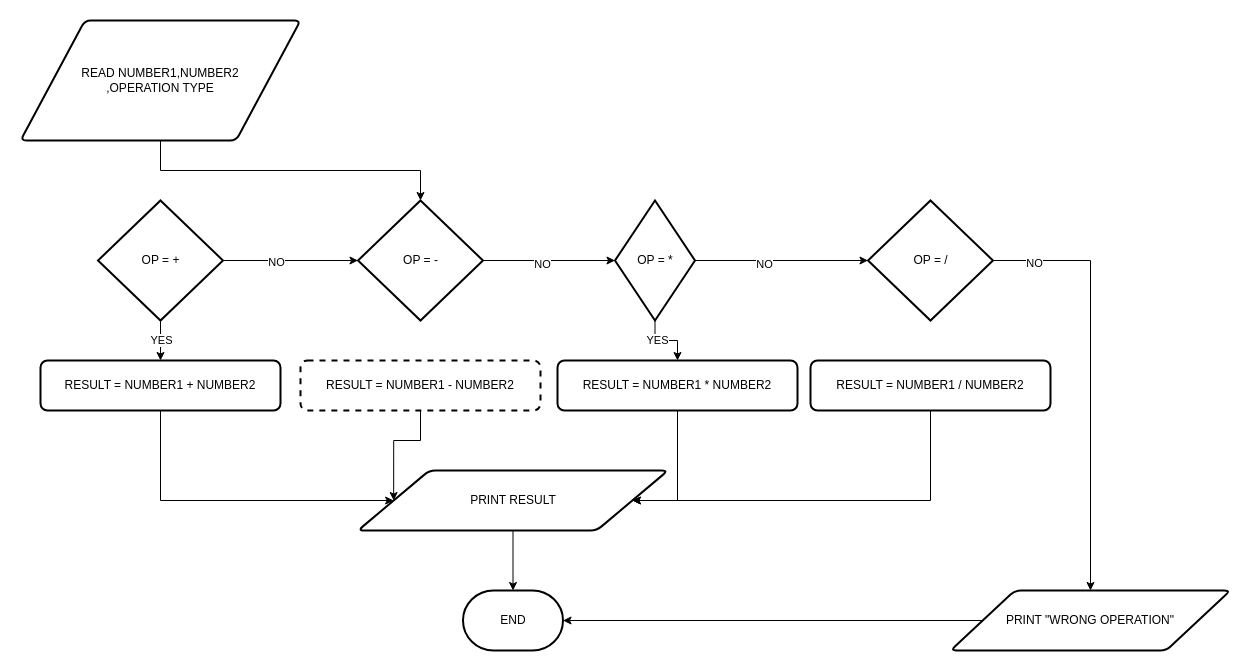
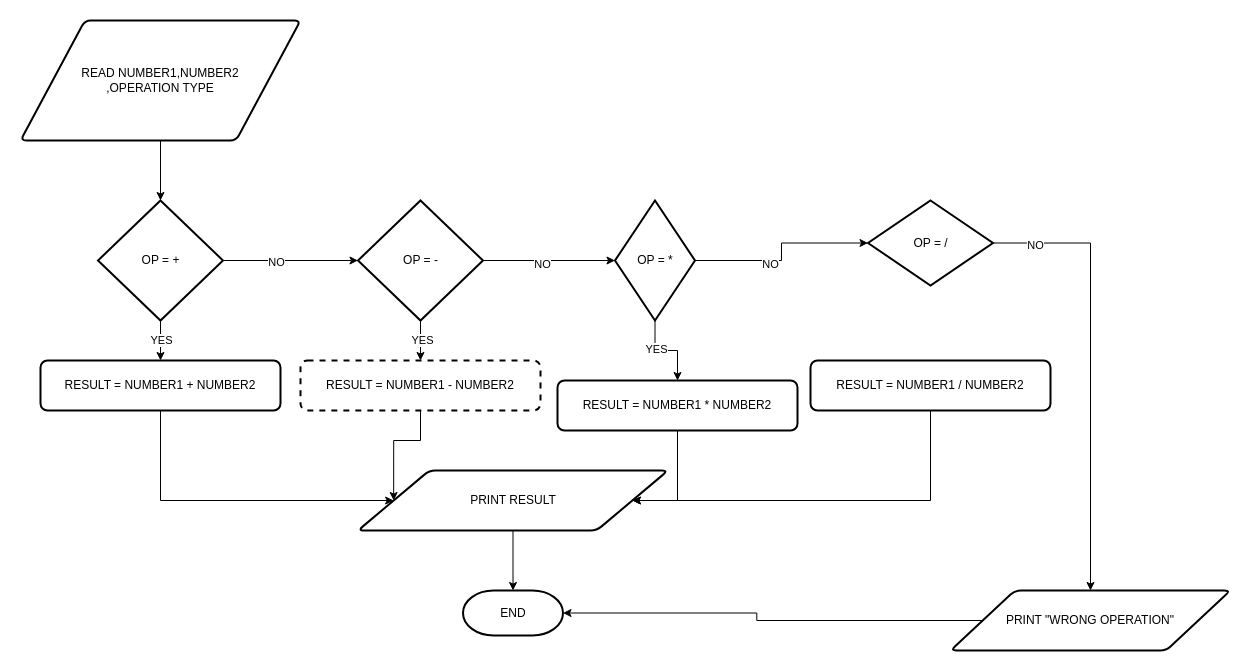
edge "READ NUMBER1,NUMBER2 ,OPERATION TYPE" -> "OP = -": now "READ NUMBER1,NUMBER2 ,OPERATION TYPE" -> "OP = +"
node "OP = /": size 125x120 -> 125x85
edge "OP = -" -> "RESULT = NUMBER1 - NUMBER2": added, label "YES"
node "RESULT = NUMBER1 * NUMBER2": moved (678, 386) -> (678, 406)
node "END": size 100x60 -> 100x45
